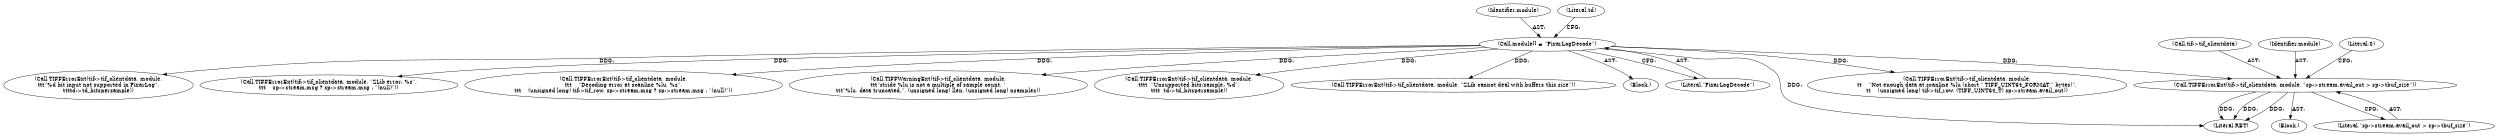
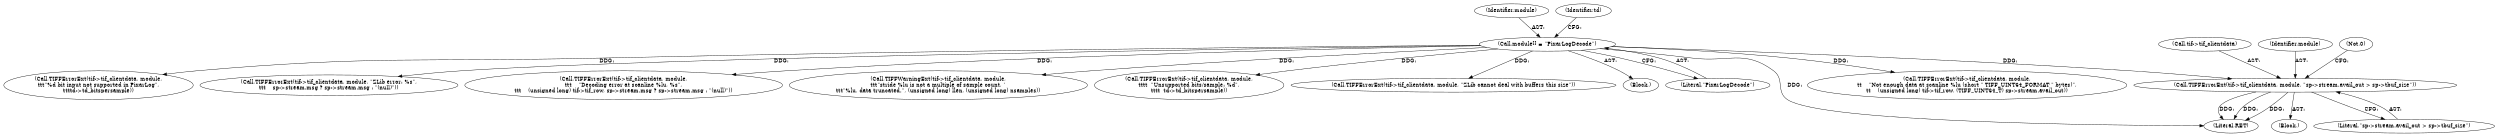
node "(Literal,td)": label "(Literal,td)" -> "(Identifier,td)"
node "(Literal,0)": label "(Literal,0)" -> "(Not,0)"
